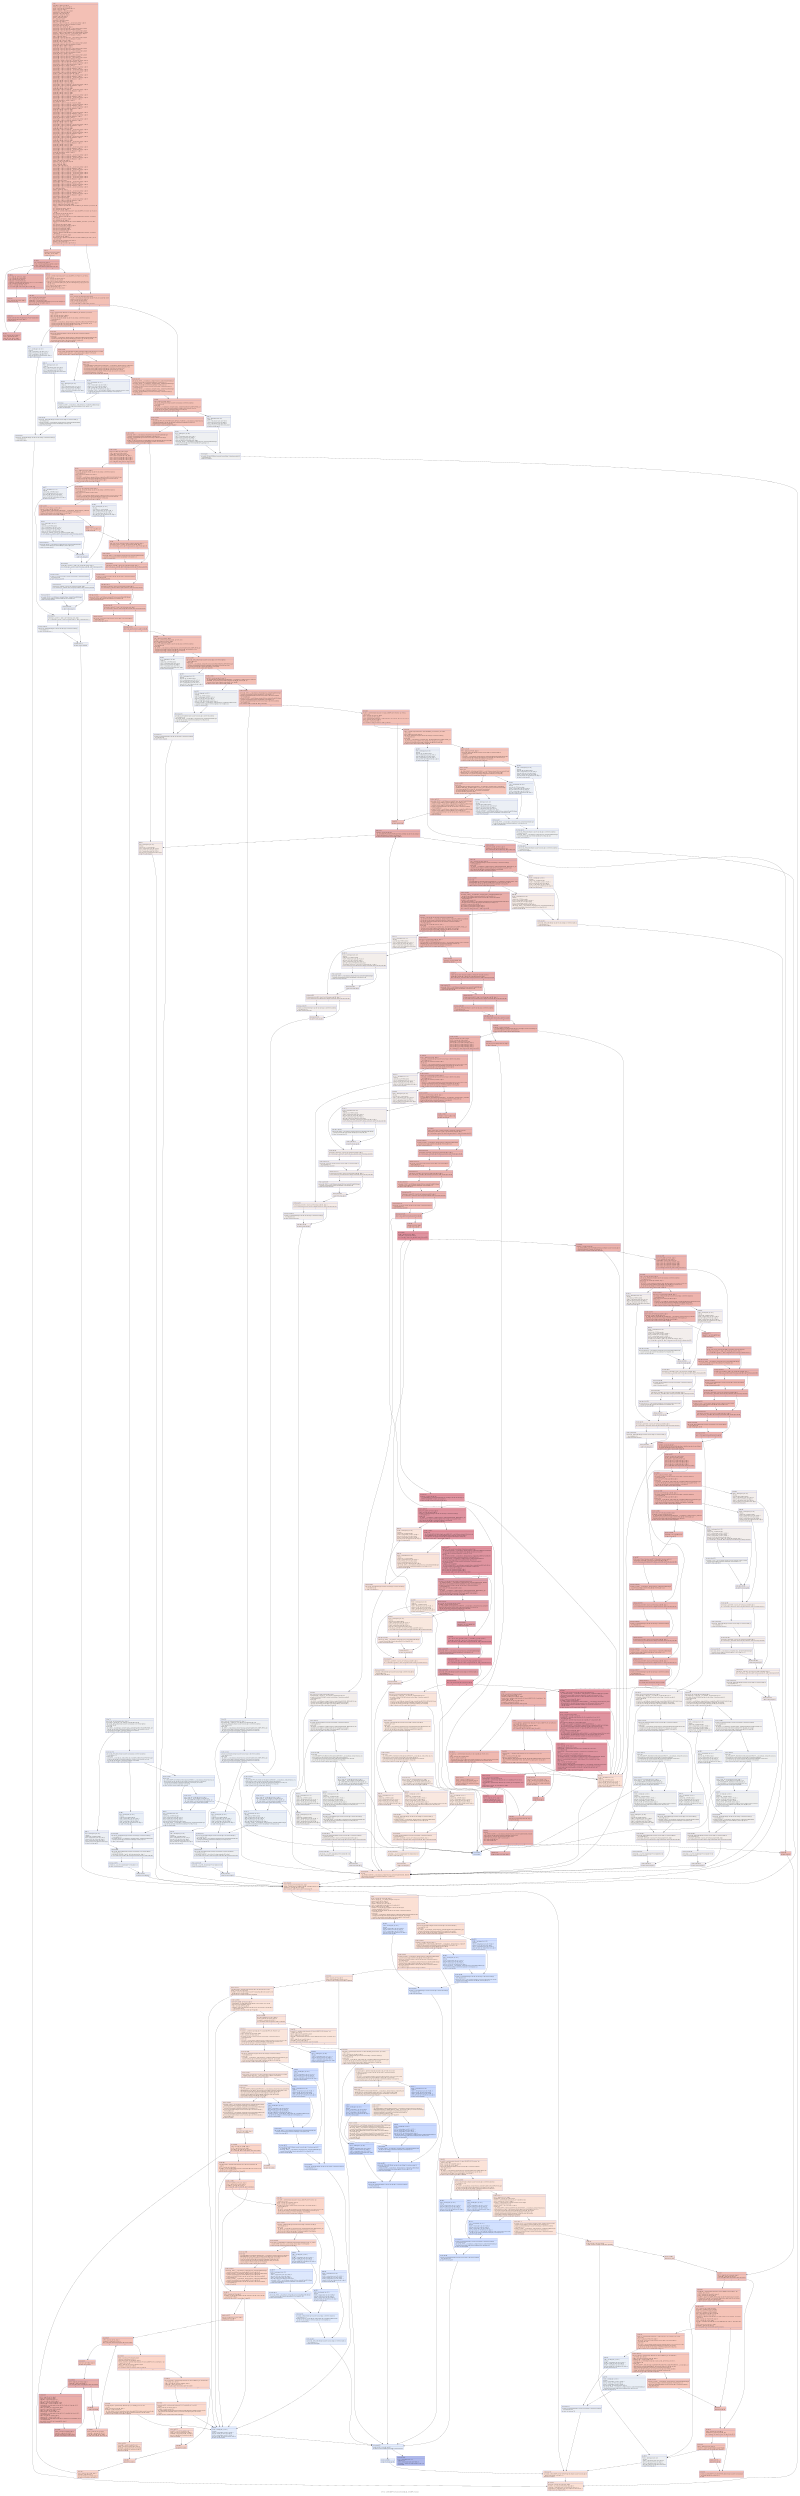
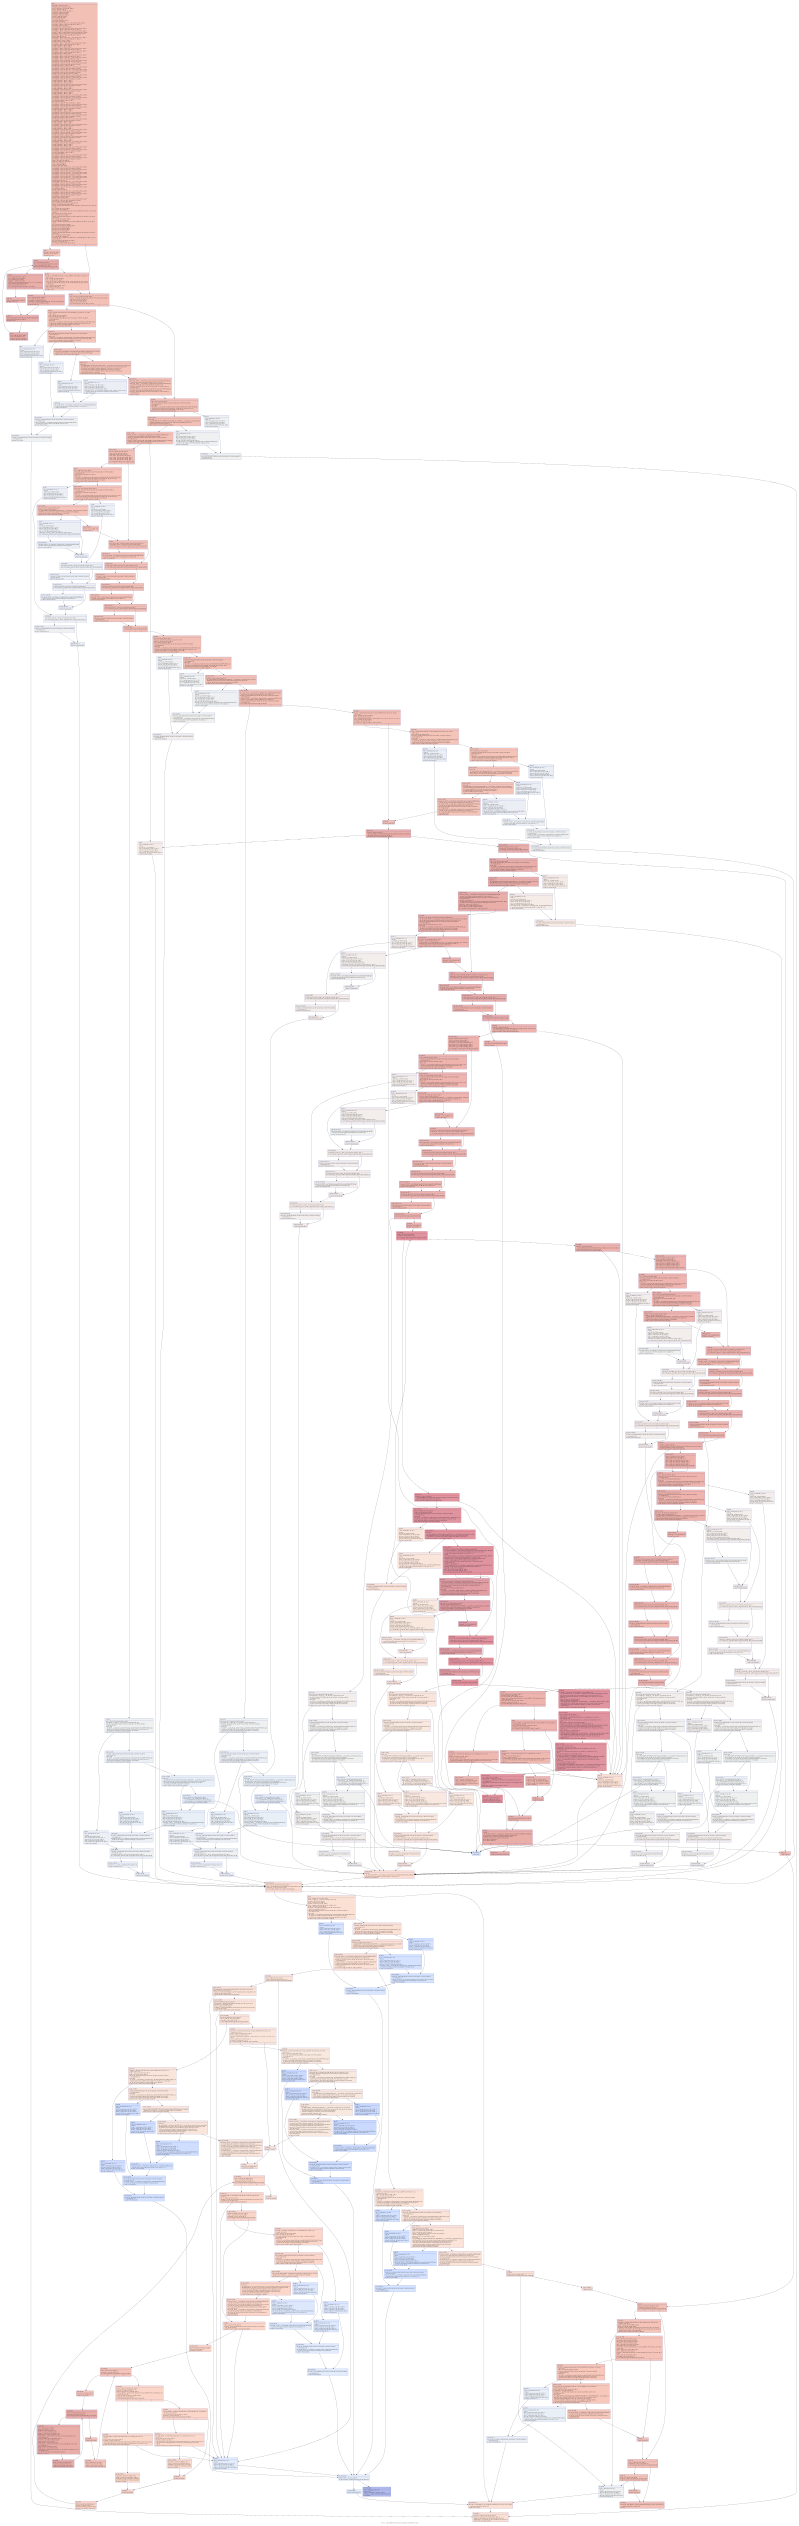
node "if.end586:": added
